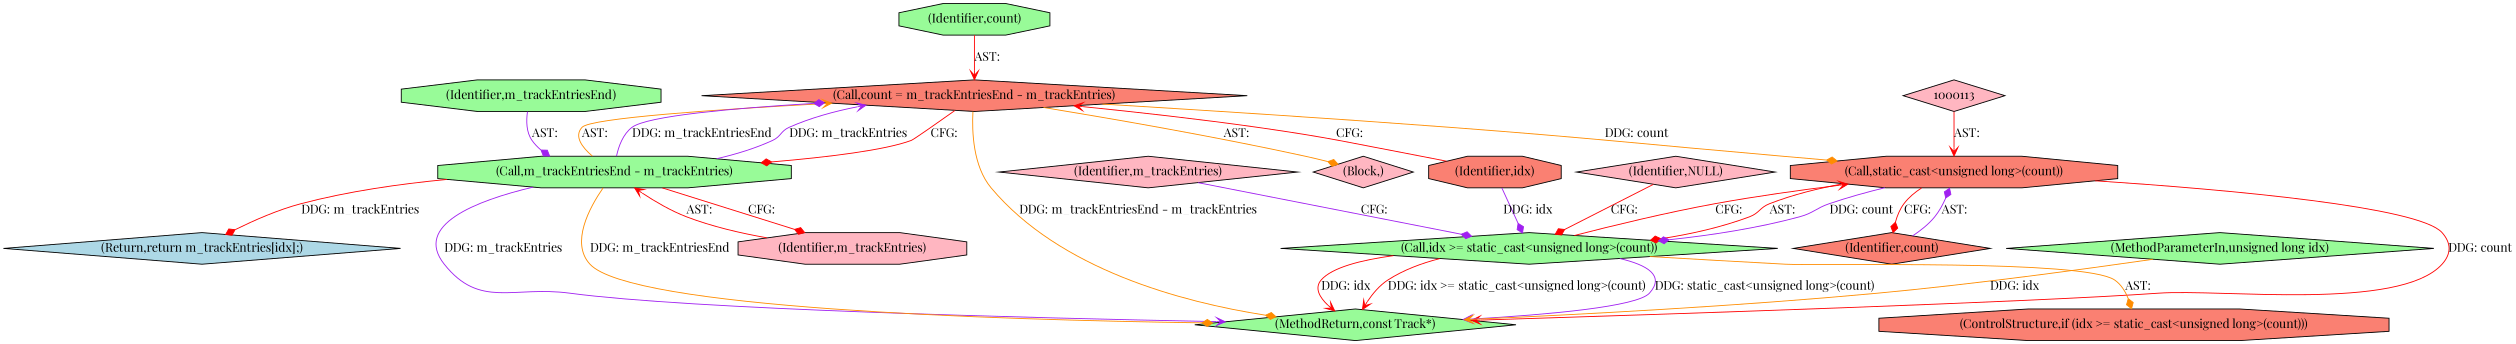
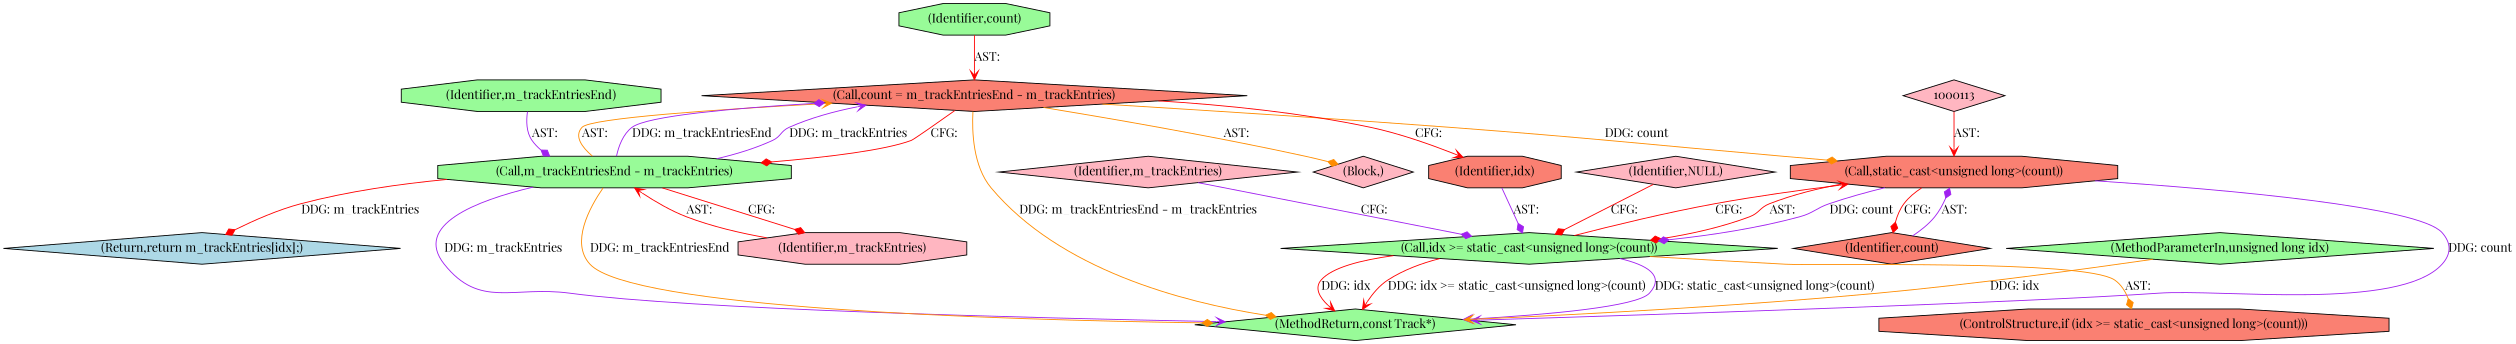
edge "(Identifier,idx)" -> "(Call,count = m_trackEntriesEnd - m_trackEntries)": reversed
edge "(Identifier,idx)" -> "(Call,idx >= static_cast<unsigned long>(count))": label "DDG: idx" -> "AST: "
edge "(Call,static_cast<unsigned long>(count))" -> "(MethodReturn,const Track*)": color red -> purple
